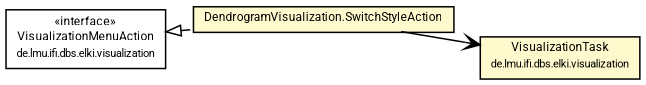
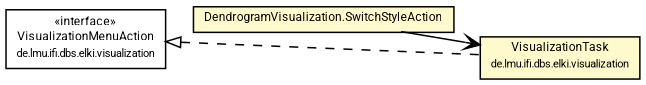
edge "DendrogramVisualization.SwitchStyleAction" -> "VisualizationMenuAction": now "VisualizationTask" -> "VisualizationMenuAction"
